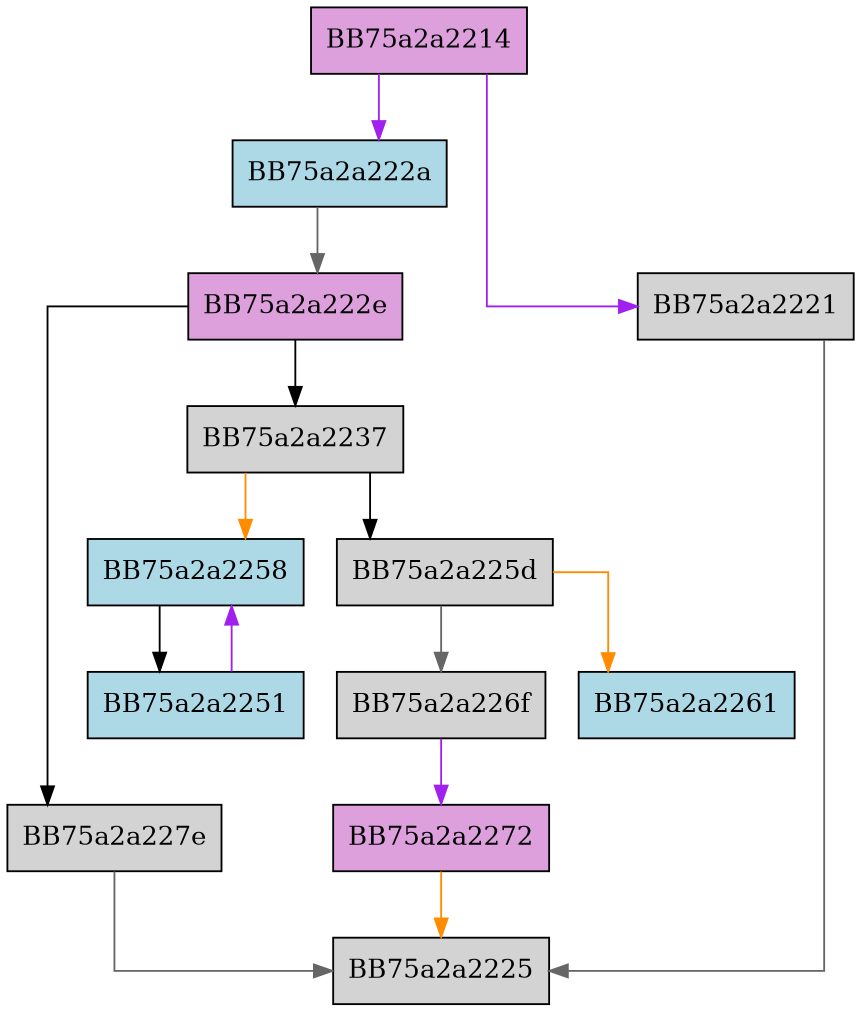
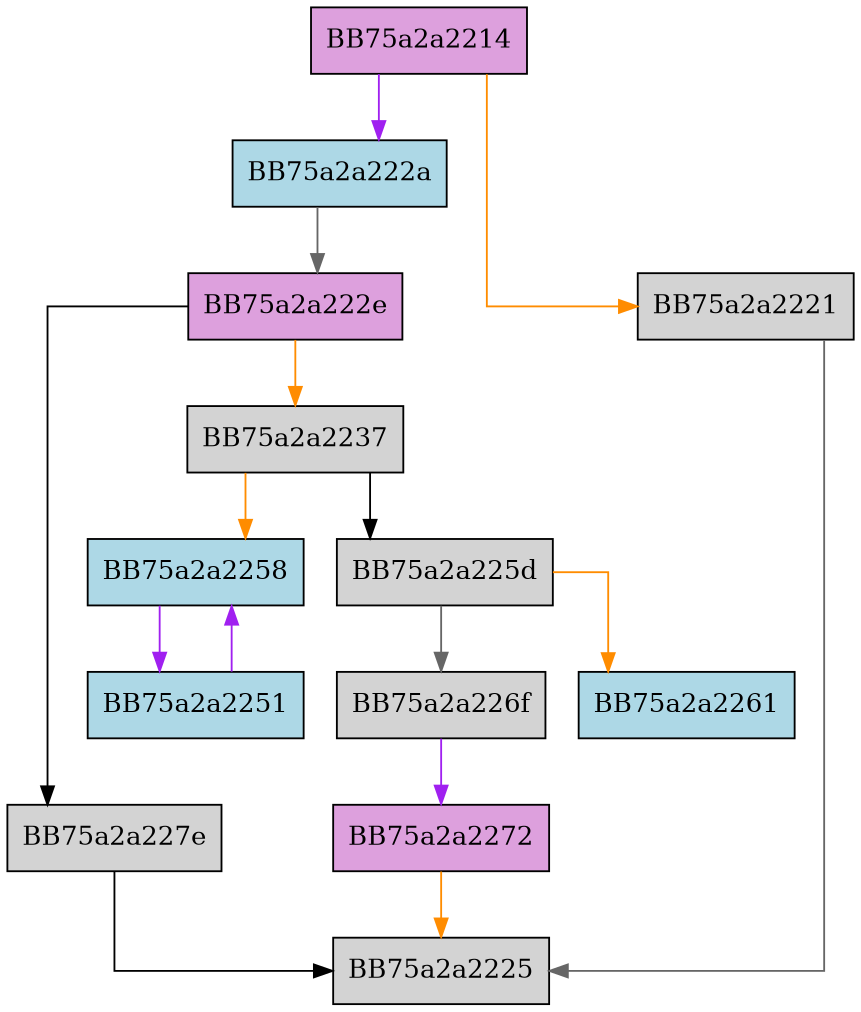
edge "BB75a2a2214" -> "BB75a2a2221": color purple -> darkorange
edge "BB75a2a222e" -> "BB75a2a2237": color black -> darkorange
edge "BB75a2a2258" -> "BB75a2a2251": color black -> purple
edge "BB75a2a227e" -> "BB75a2a2225": color gray40 -> black
